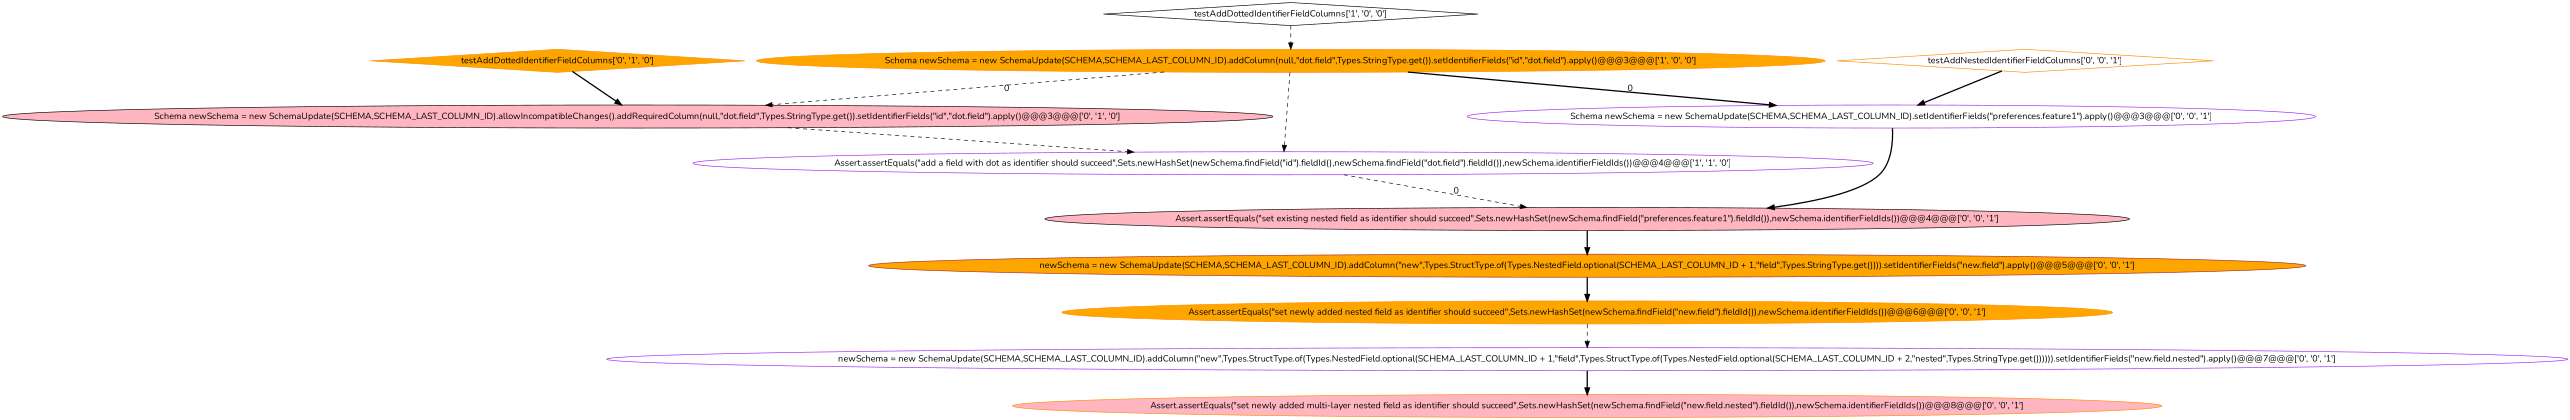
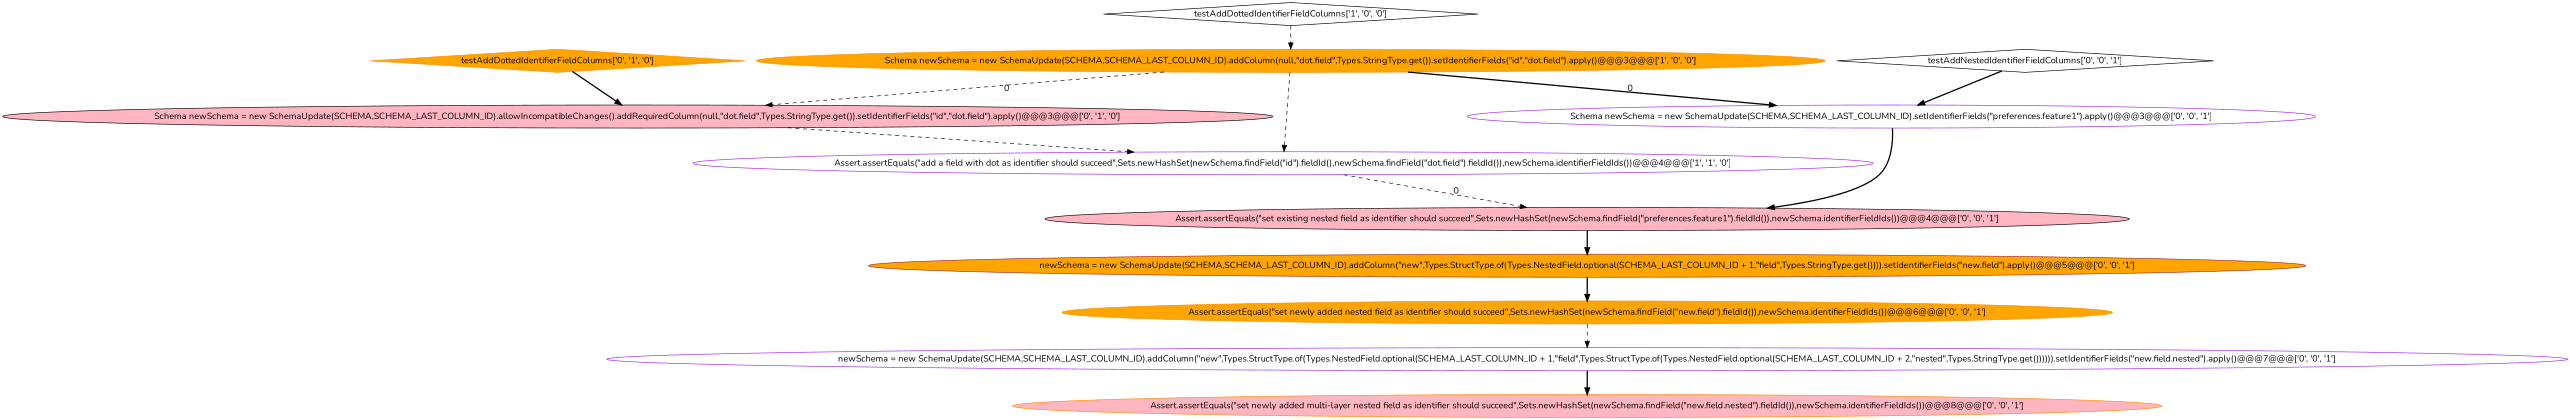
node "testAddNestedIdentifierFieldColumns['0', '0', '1']": color darkorange -> black
